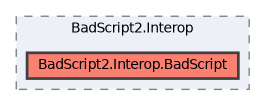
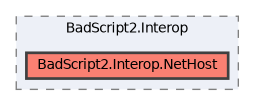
node "BadScript2.Interop.BadScript": label "BadScript2.Interop.BadScript" -> "BadScript2.Interop.NetHost"
